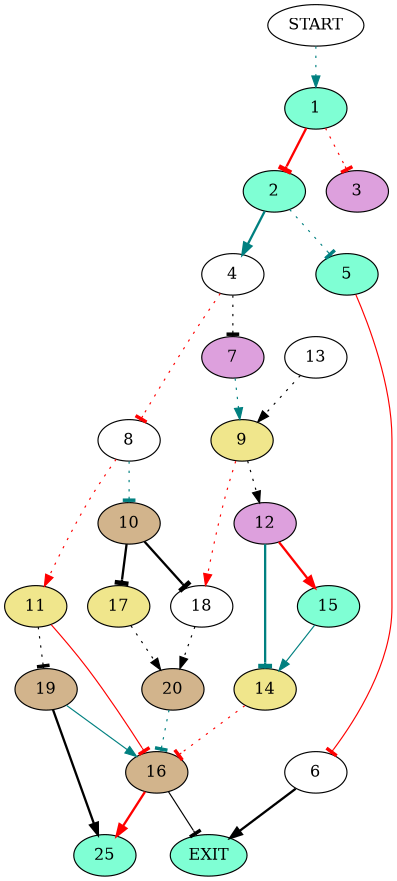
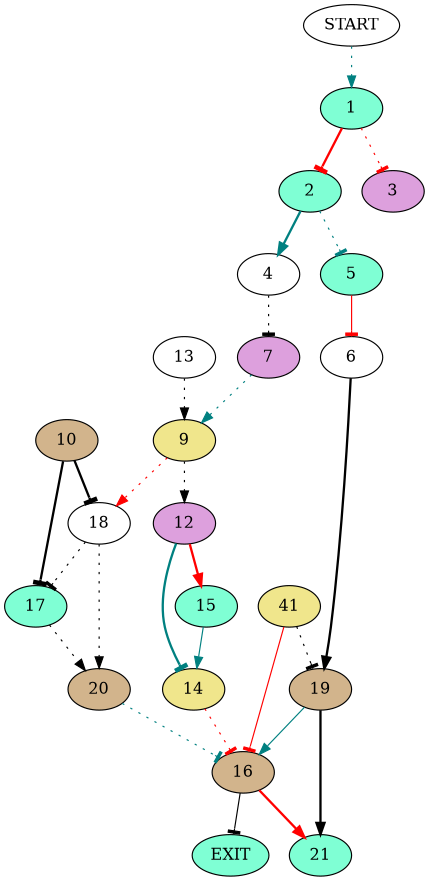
node "8": removed
edge "18" -> "17": added
node "11": label "11" -> "41"
node "17": fillcolor khaki -> aquamarine
edge "6" -> "EXIT": now "6" -> "19"
node "25": label "25" -> "21"
